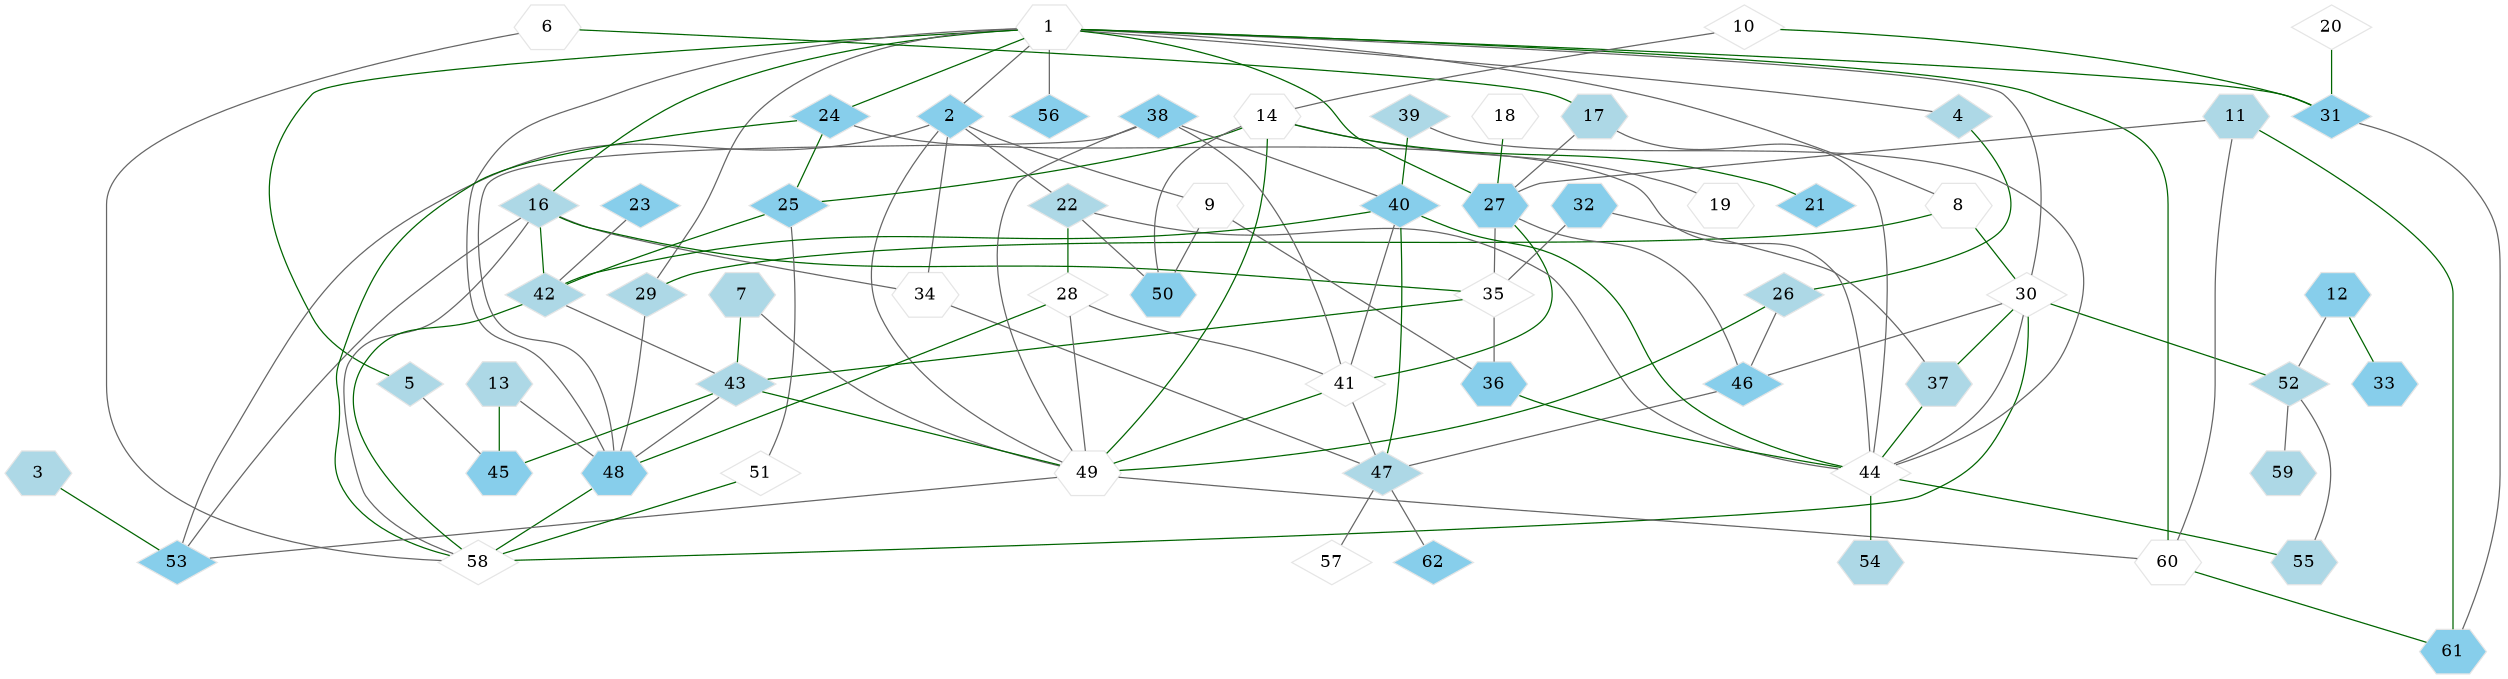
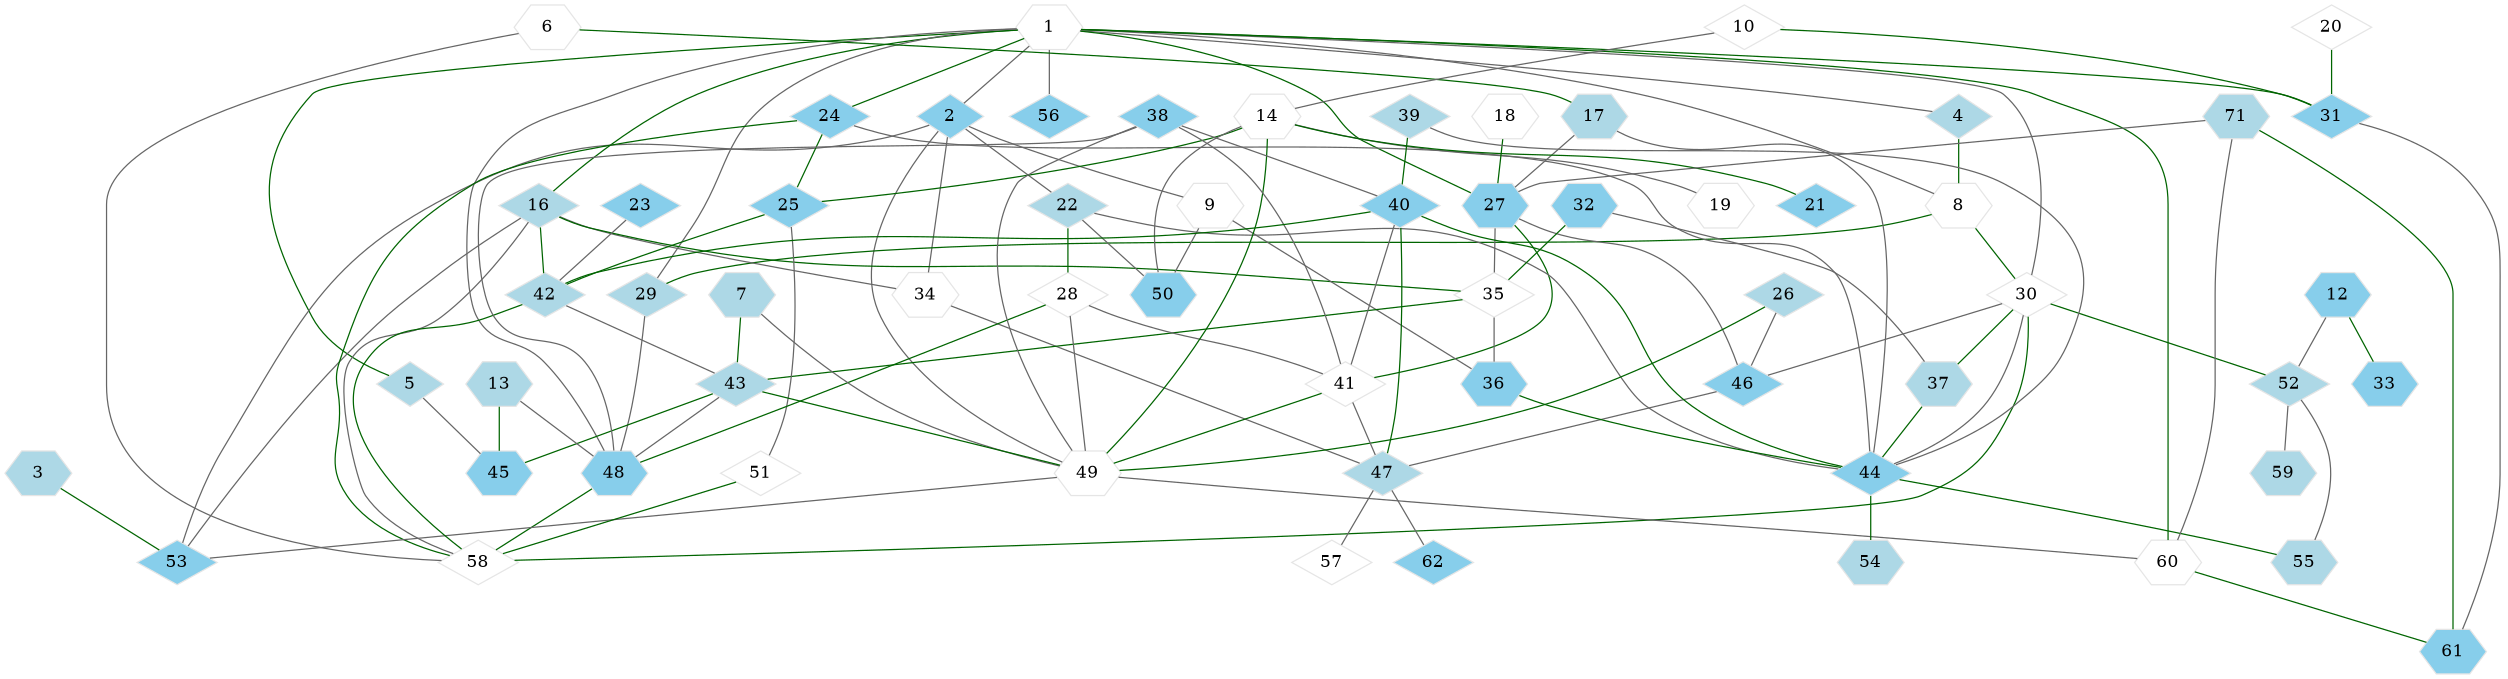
node "11": label "11" -> "71"
edge "4" -- "26": now "4" -- "8"
edge "32" -- "35": color gray40 -> darkgreen
node "44": fillcolor white -> skyblue
